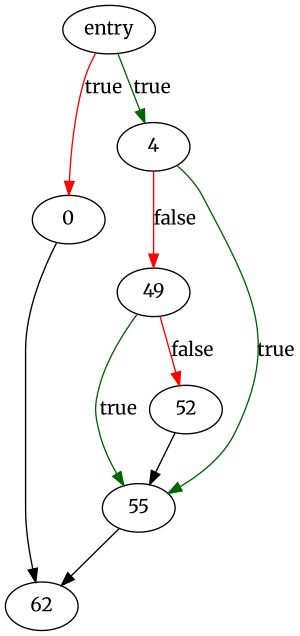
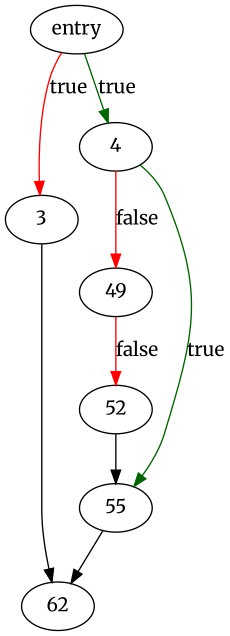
node "0": label "0" -> "3"
edge "49" -> "55": removed, label "true"
